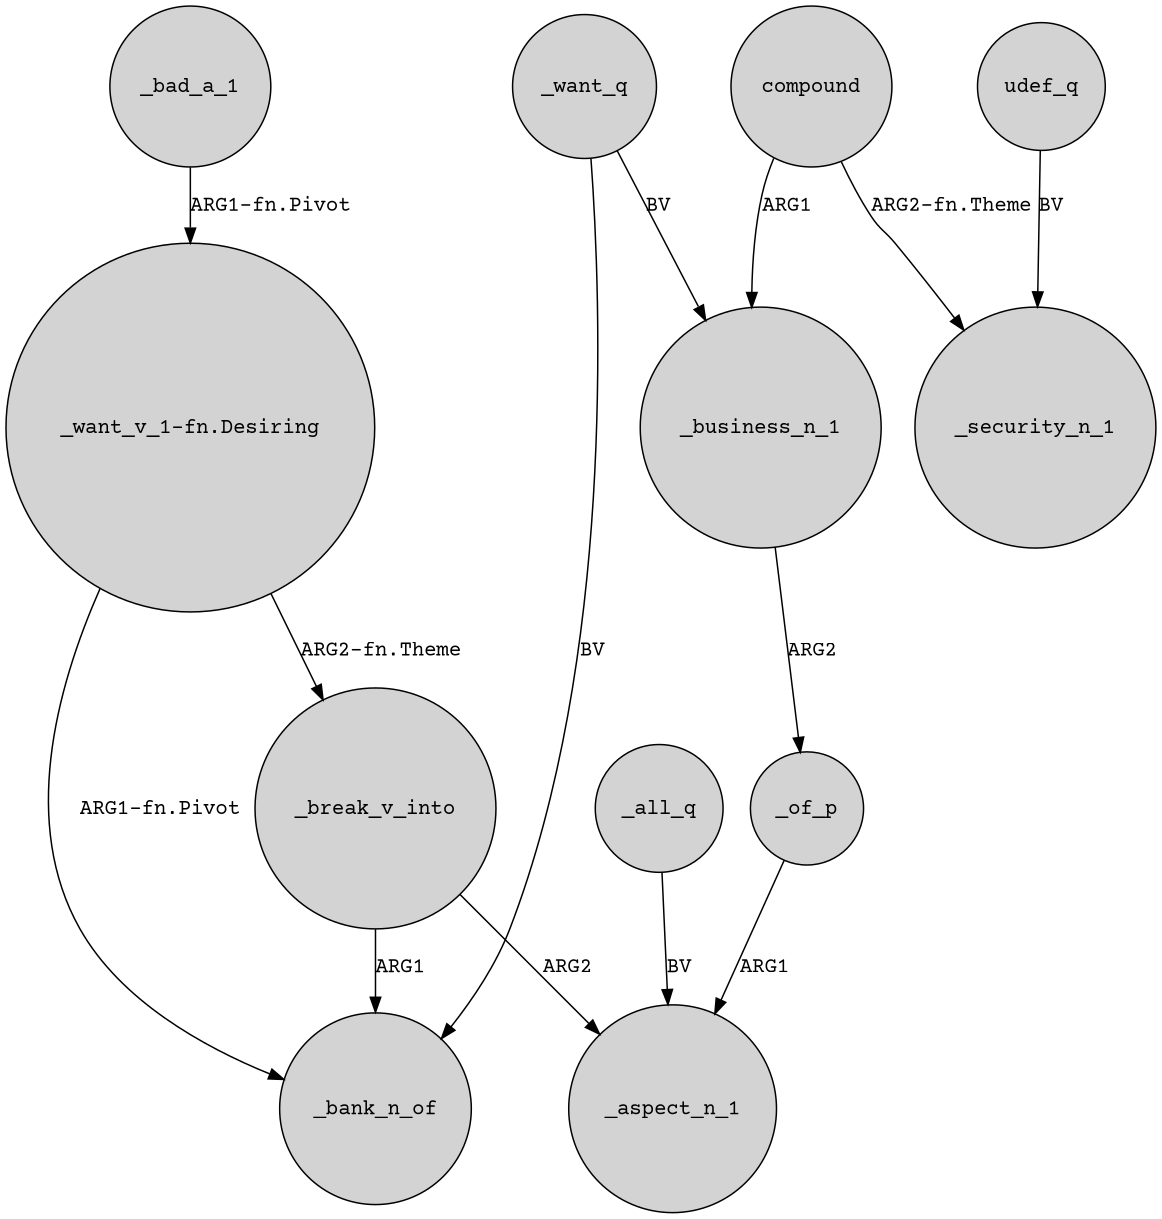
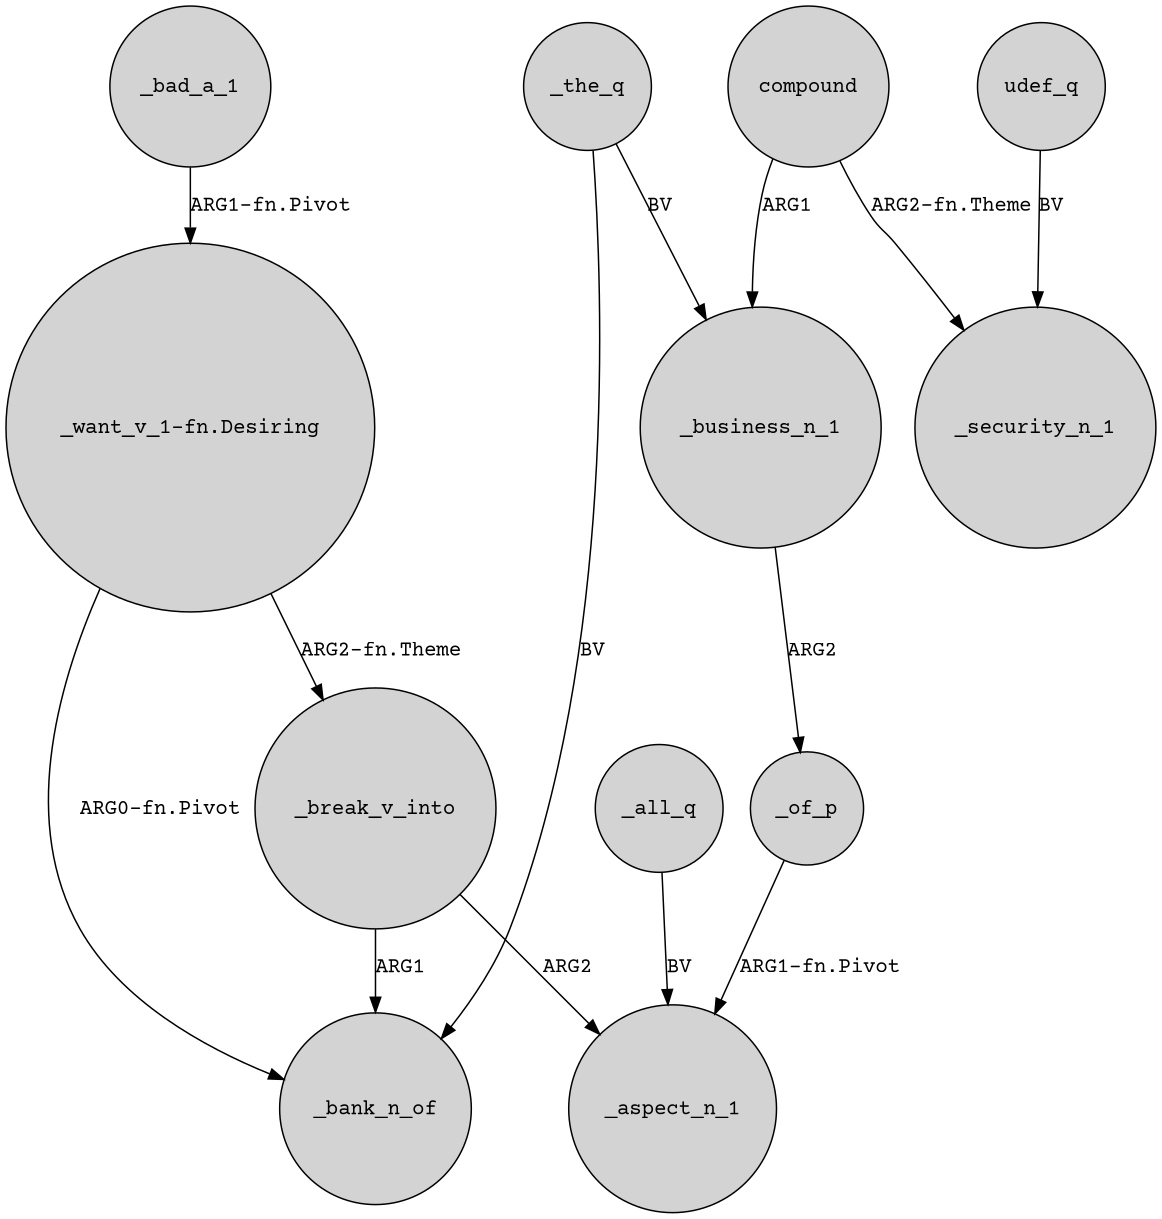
node "_want_q": label "_want_q" -> "_the_q"
edge "_want_v_1-fn.Desiring" -> "_bank_n_of": label "ARG1-fn.Pivot" -> "ARG0-fn.Pivot"
edge "_of_p" -> "_aspect_n_1": label "ARG1" -> "ARG1-fn.Pivot"
